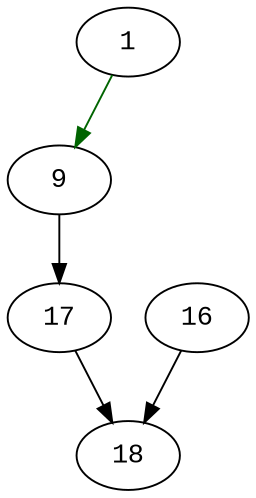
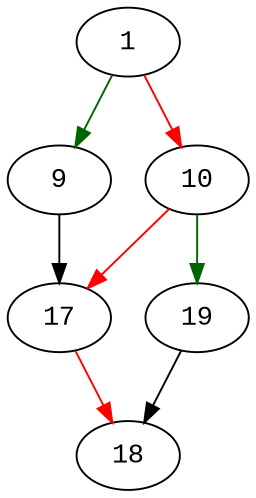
node "10": added
node "16": label "16" -> "19"
edge "17" -> "18": color black -> red
